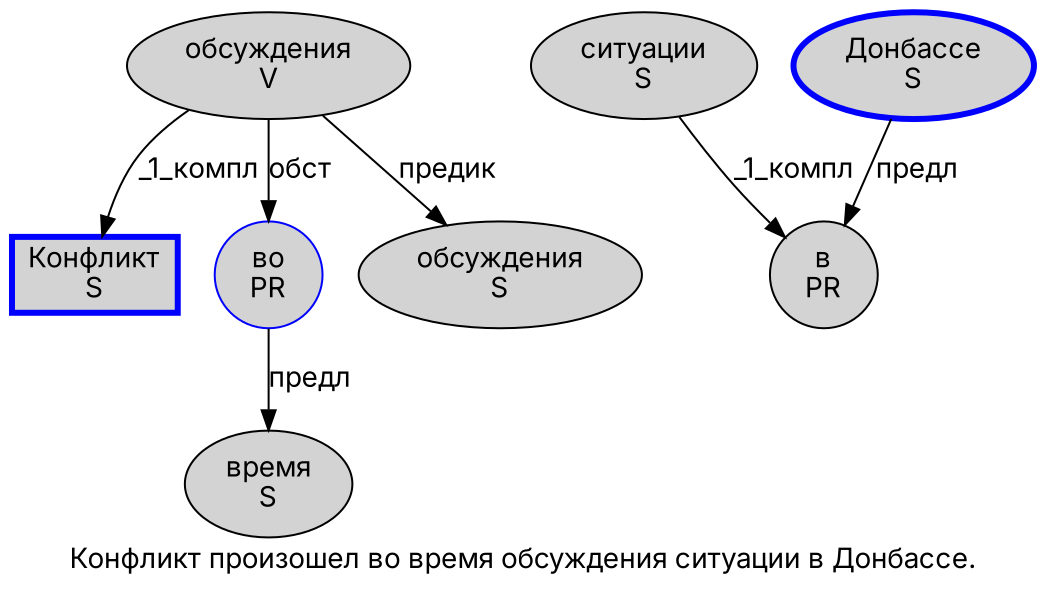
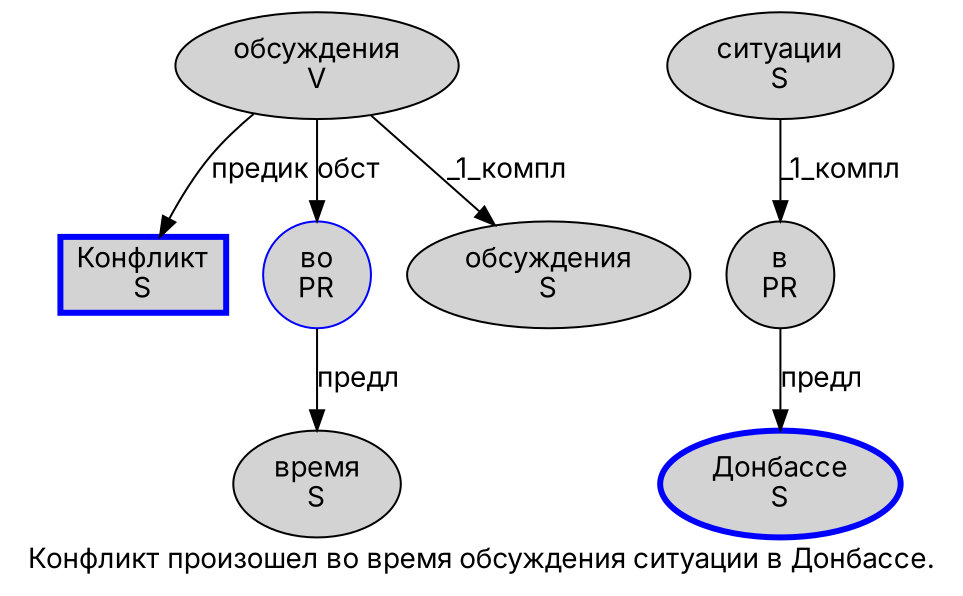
edge "Донбассе S" -> "в PR": reversed
edge "обсуждения V" -> "Конфликт S": label "_1_компл" -> "предик"
edge "обсуждения V" -> "обсуждения S": label "предик" -> "_1_компл"
